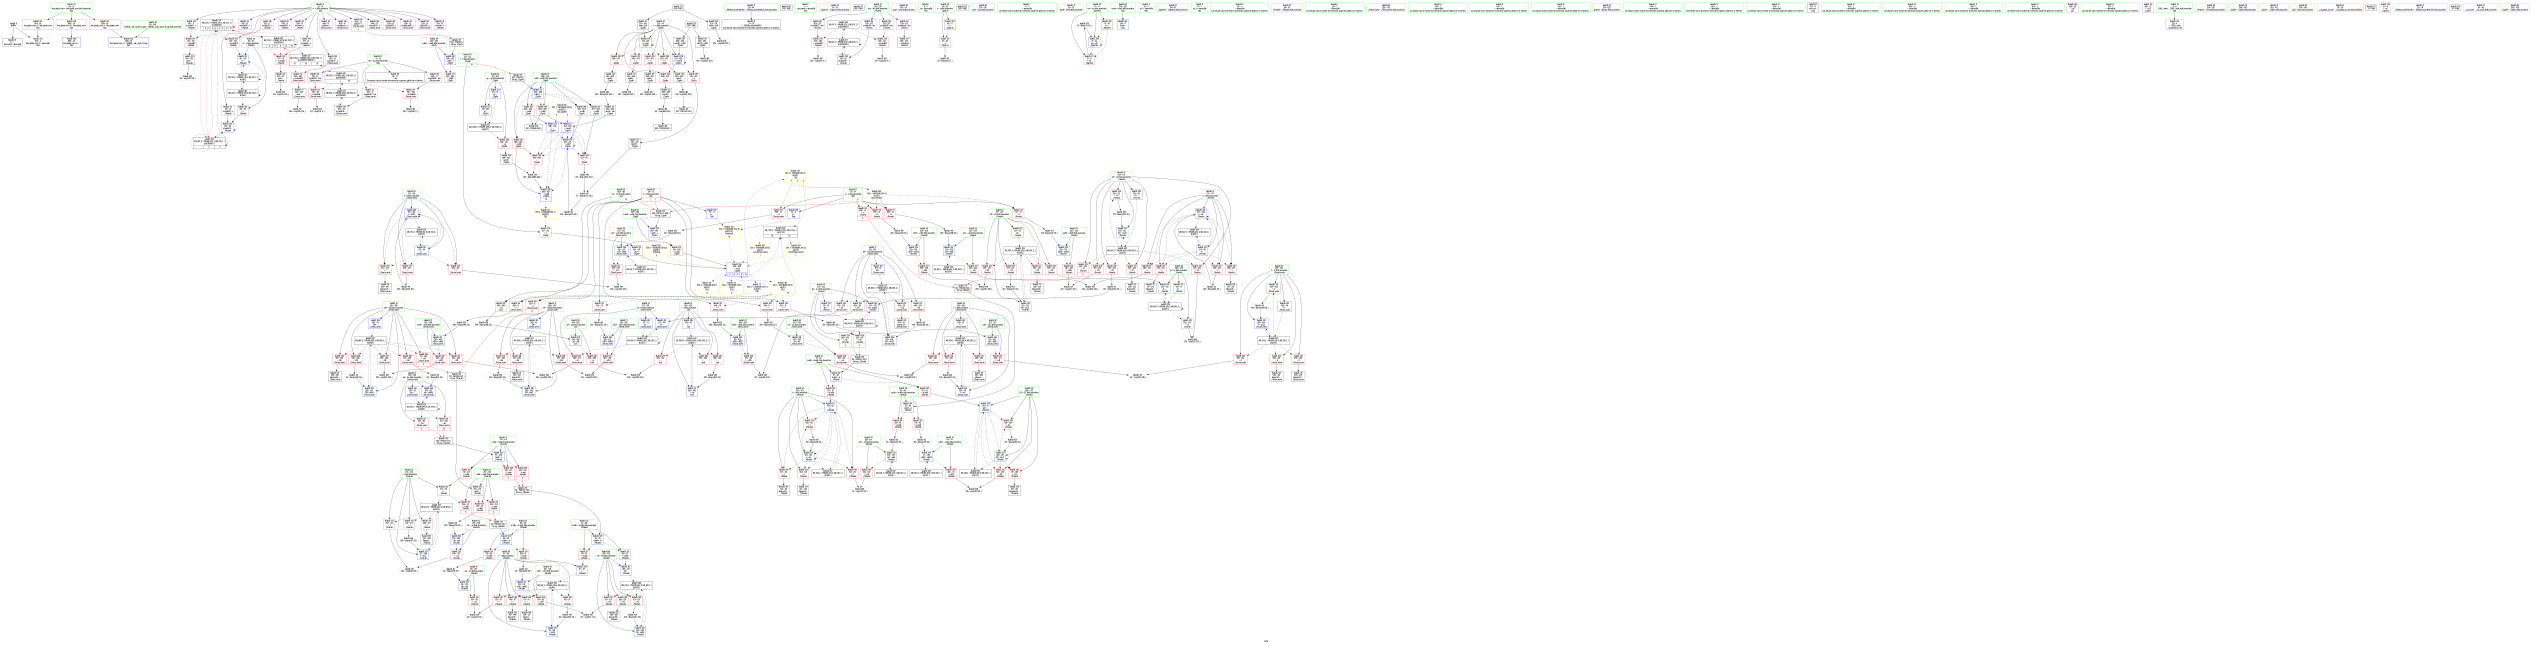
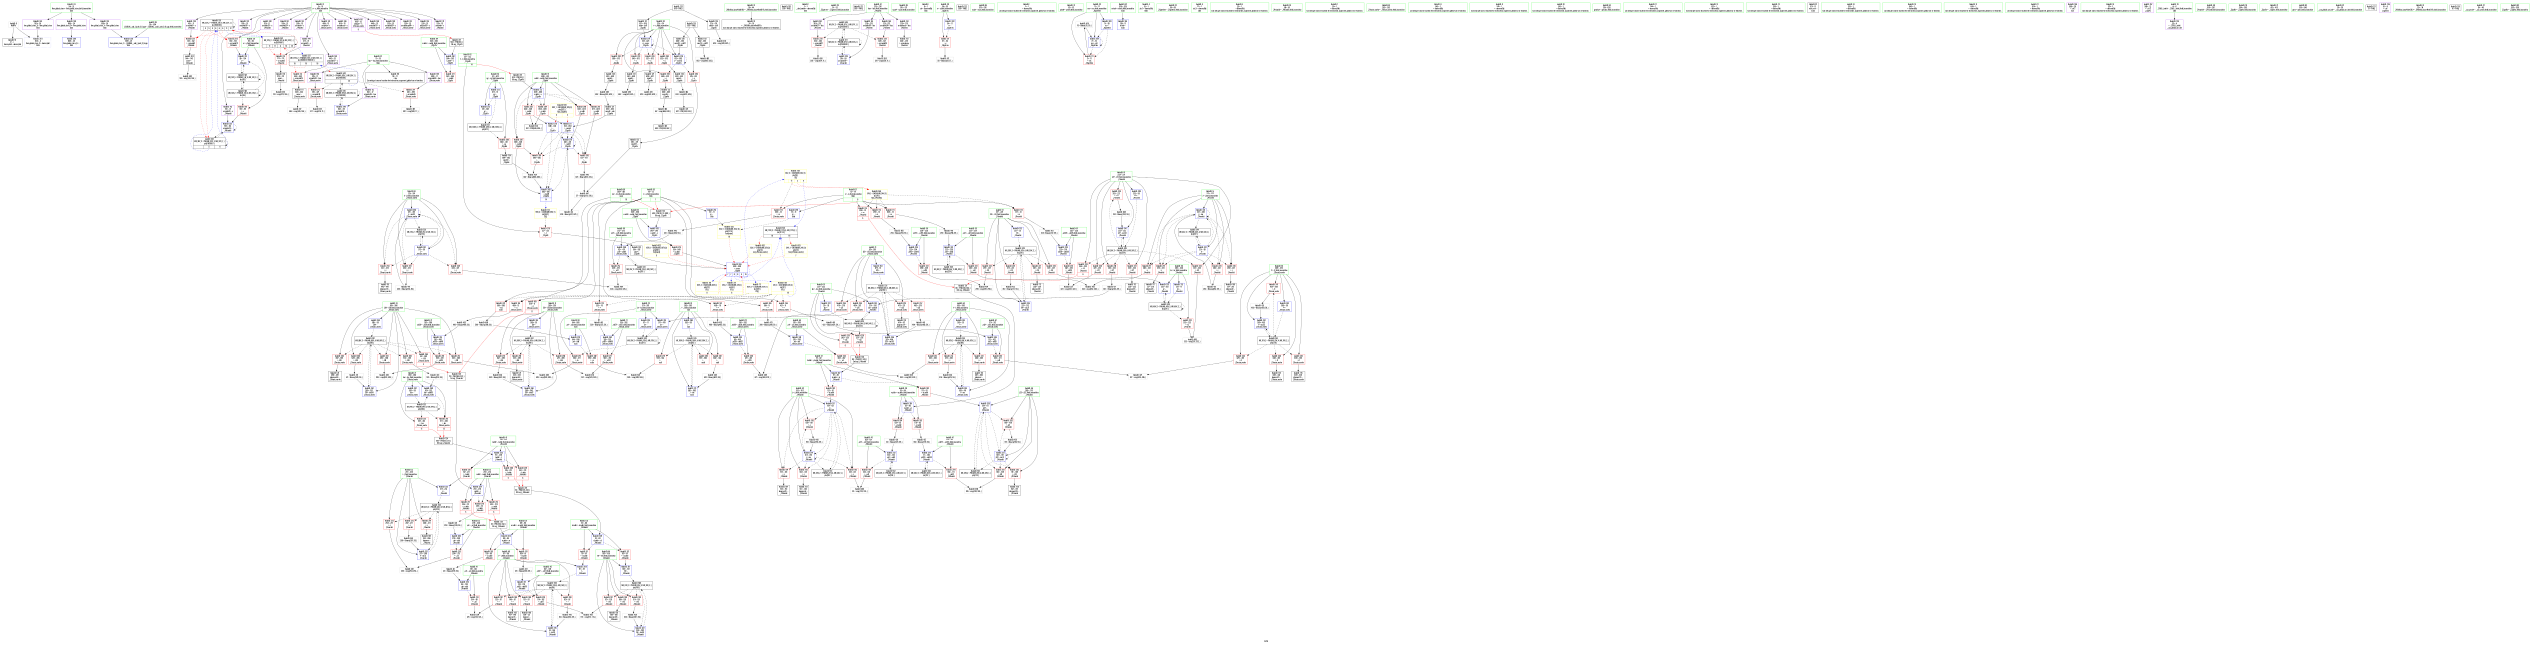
node "NodeID: 20": color red -> green
edge "NodeID: 57" -> "NodeID: 224": color red -> black
edge "NodeID: 71" -> "NodeID: 257": removed
edge "NodeID: 360" -> "NodeID: 520": now "NodeID: 360" -> "NodeID: 260"
edge "NodeID: 325" -> "NodeID: 211": now "NodeID: 324" -> "NodeID: 211"
